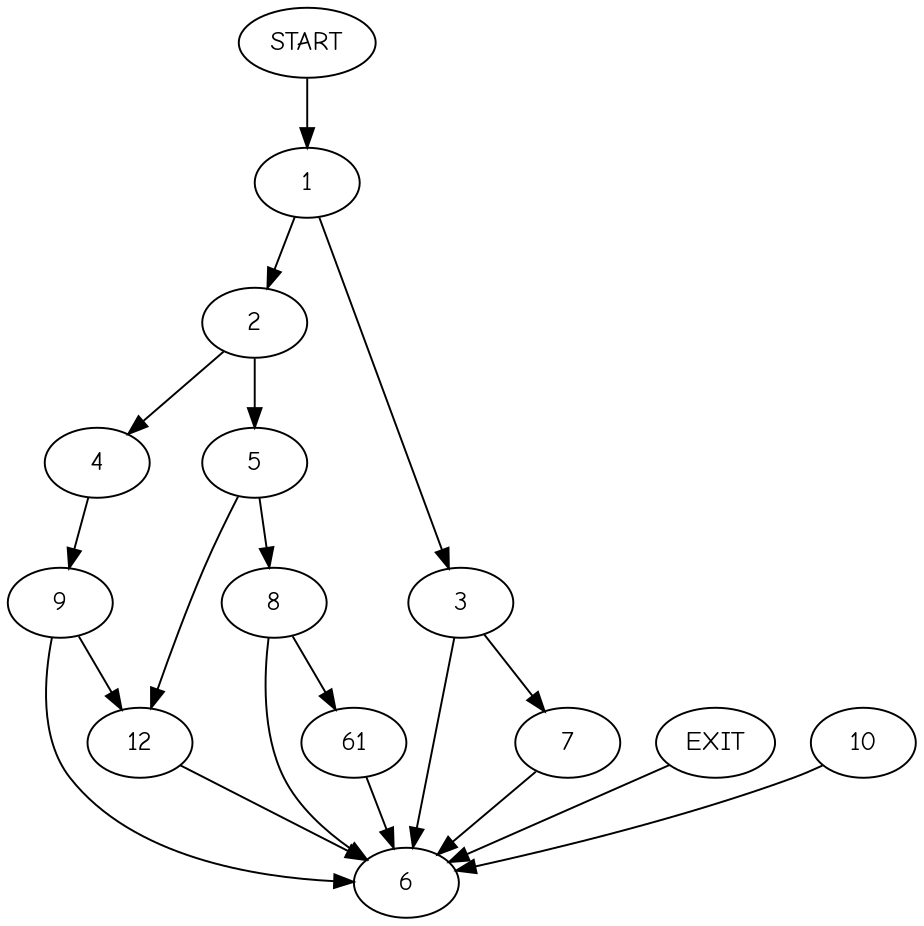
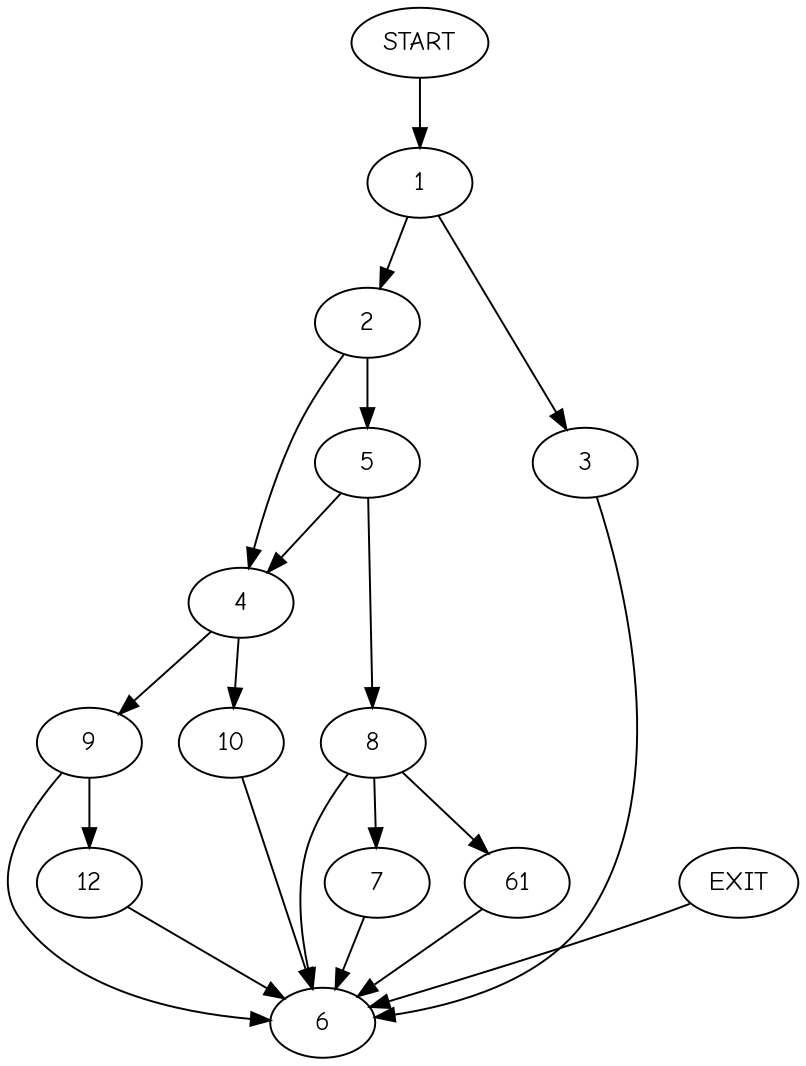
edge "5" -> "12": now "5" -> "4"
edge "4" -> "10": added
edge "3" -> "7": now "8" -> "7"
